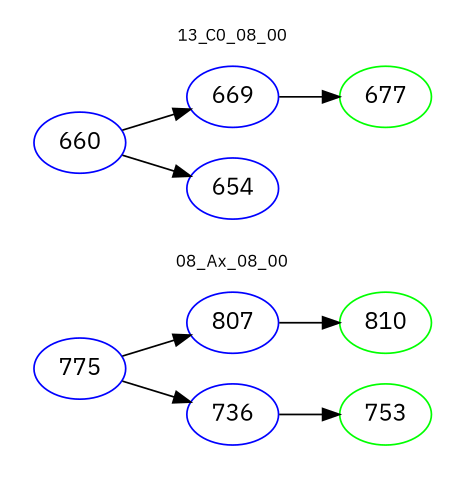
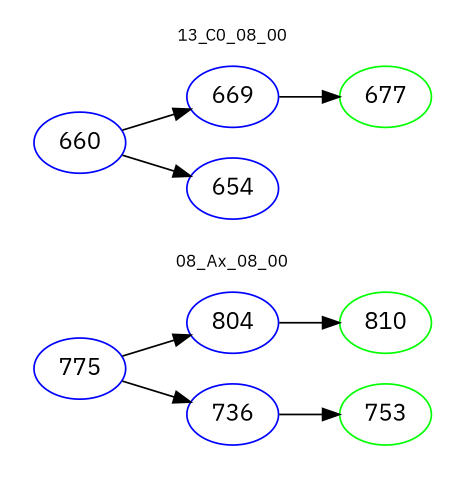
node "807": label "807" -> "804"
